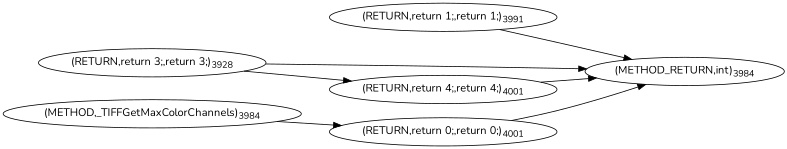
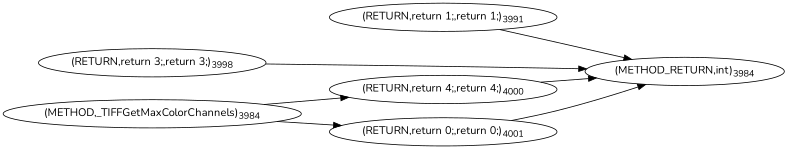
node "(RETURN,return 3;,return 3;)": text "3928" -> "3998"
edge "(RETURN,return 3;,return 3;)" -> "(RETURN,return 4;,return 4;)": now "(METHOD,_TIFFGetMaxColorChannels)" -> "(RETURN,return 4;,return 4;)"
node "(RETURN,return 4;,return 4;)": text "4001" -> "4000"
